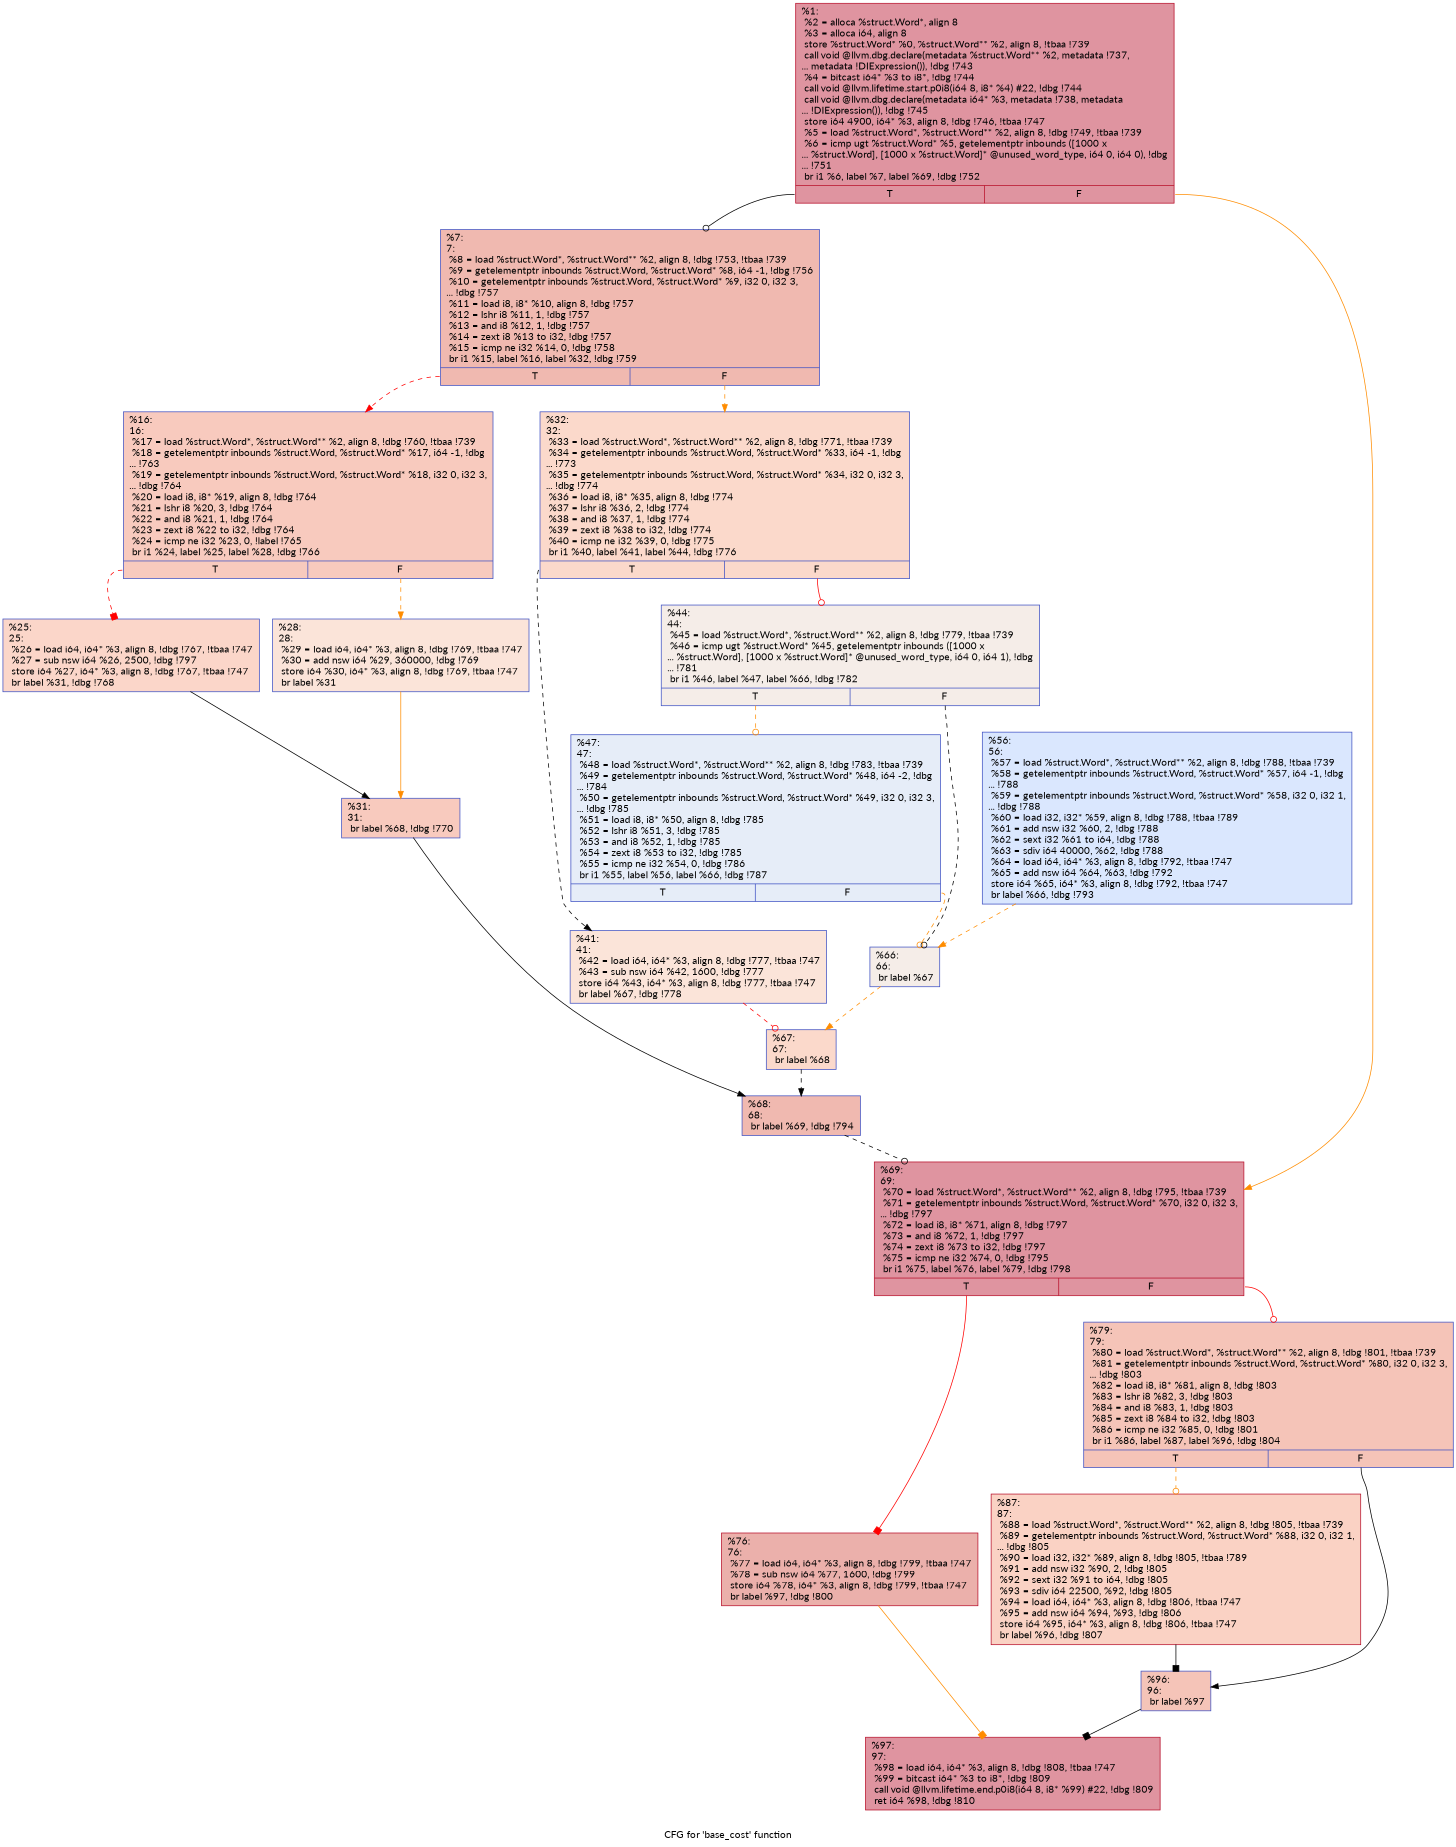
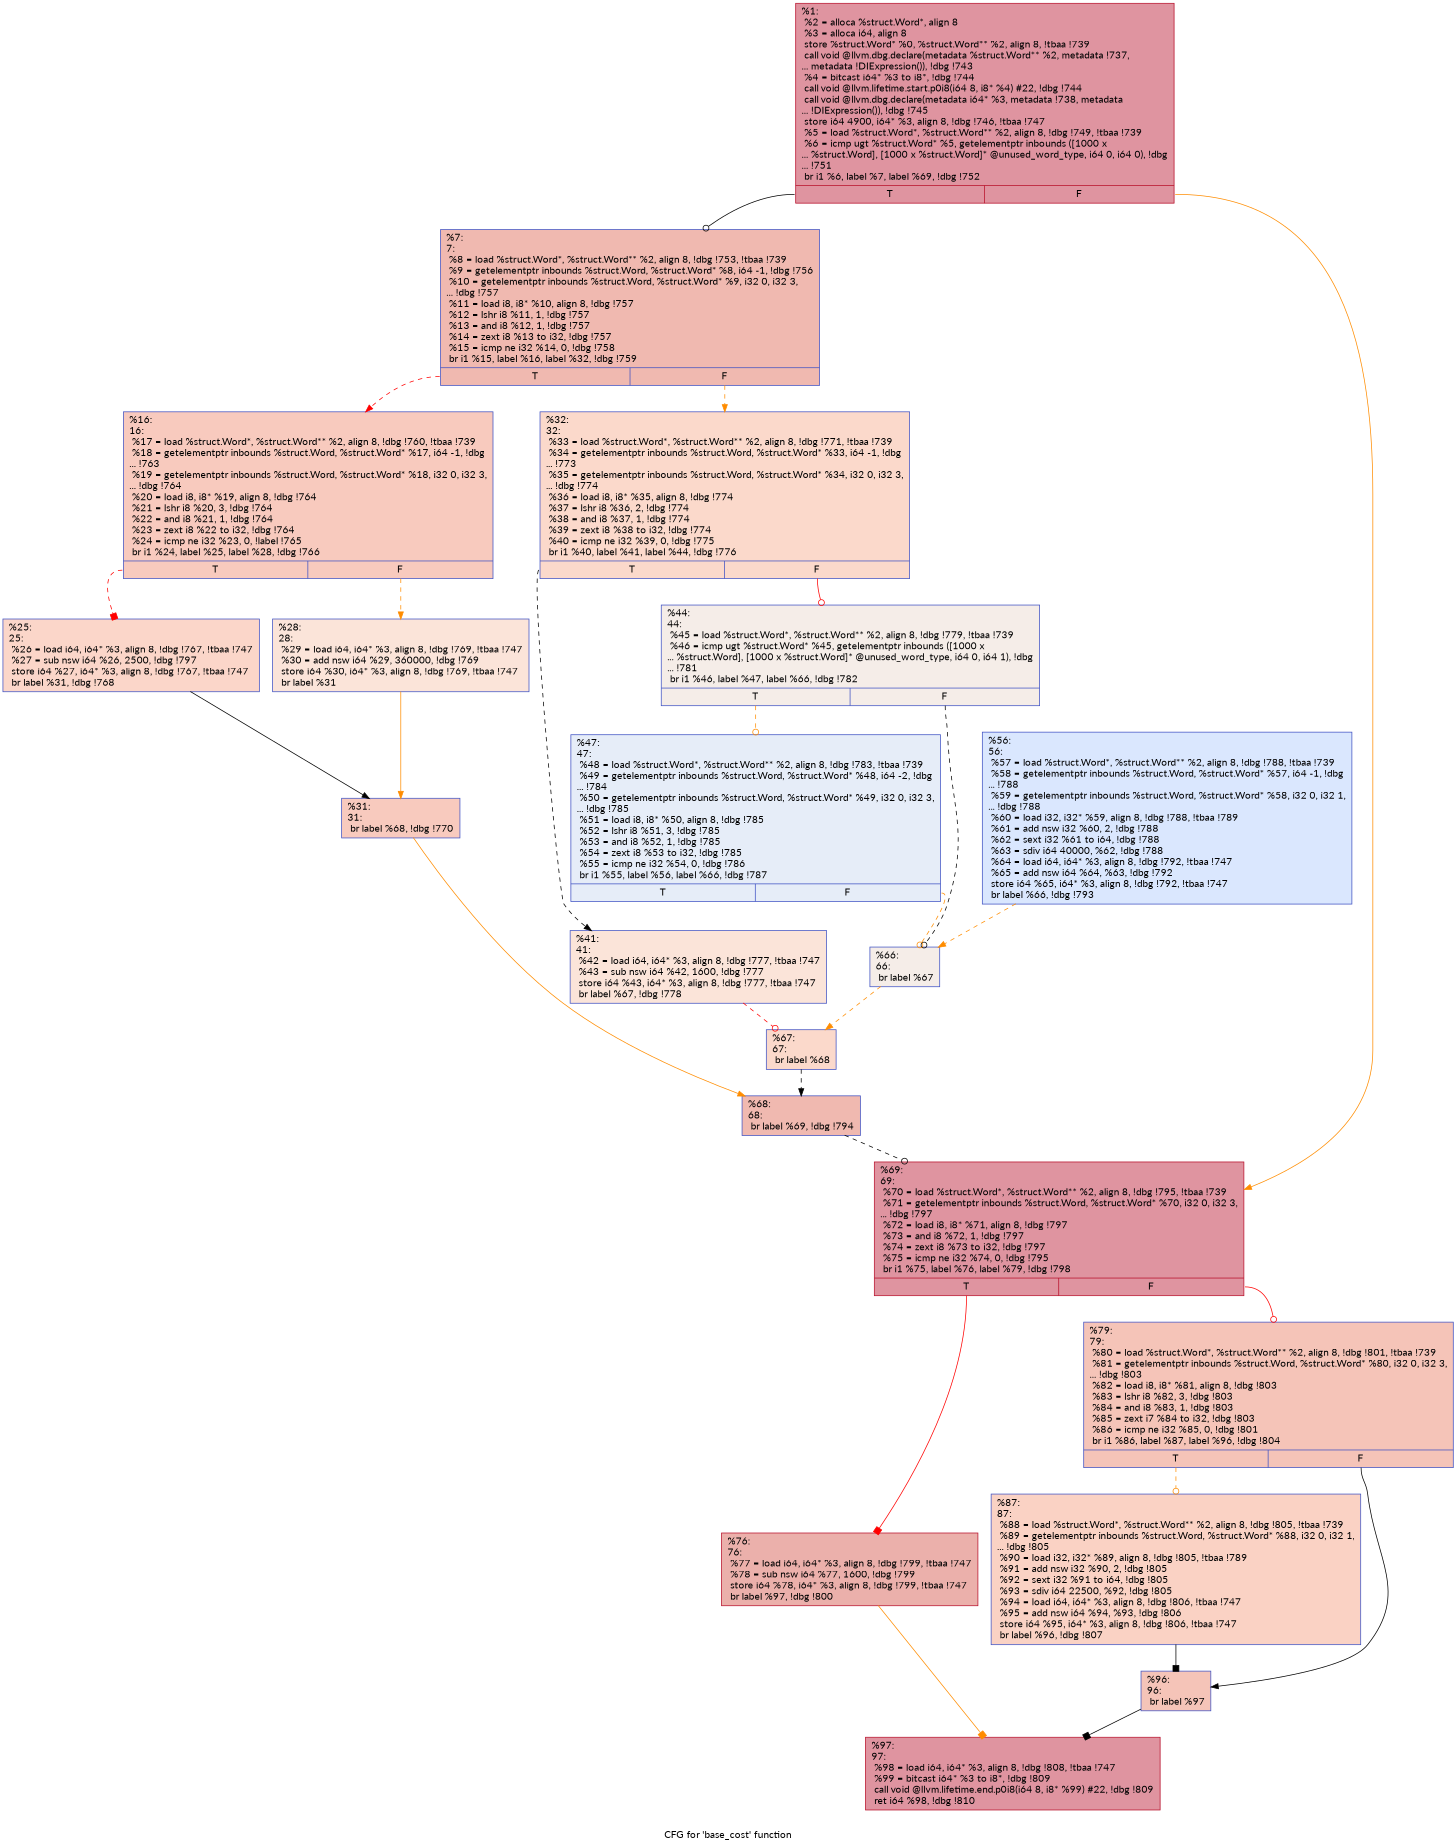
edge "%31:" -> "%68:": color black -> darkorange
node "%79:": text "%85 = zext i8 %84 to i32, !dbg !803" -> "%85 = zext i7 %84 to i32, !dbg !803"
node "%87:": color #b70d28ff -> #3d50c3ff
